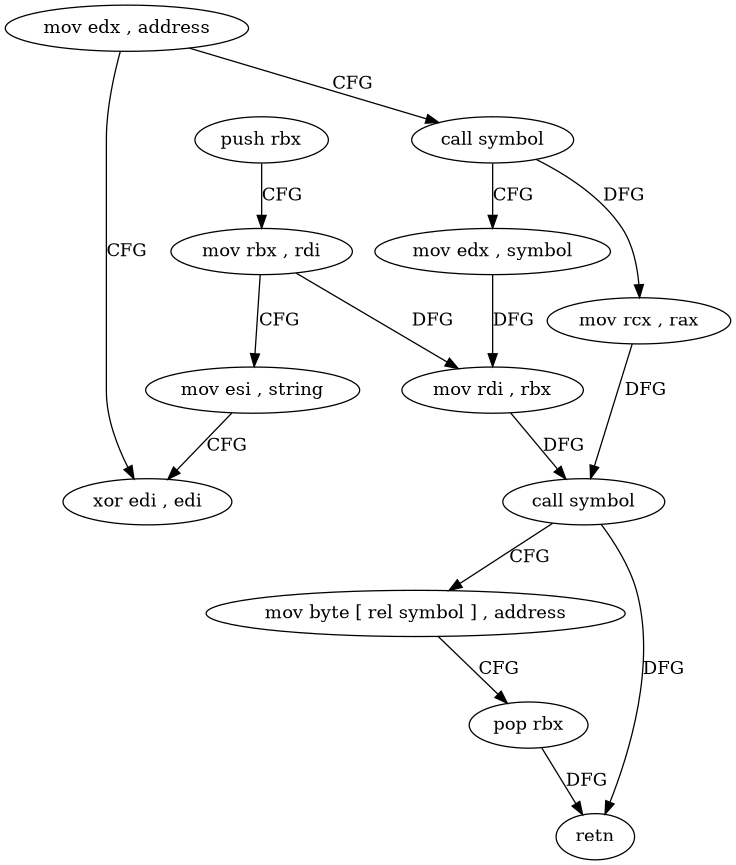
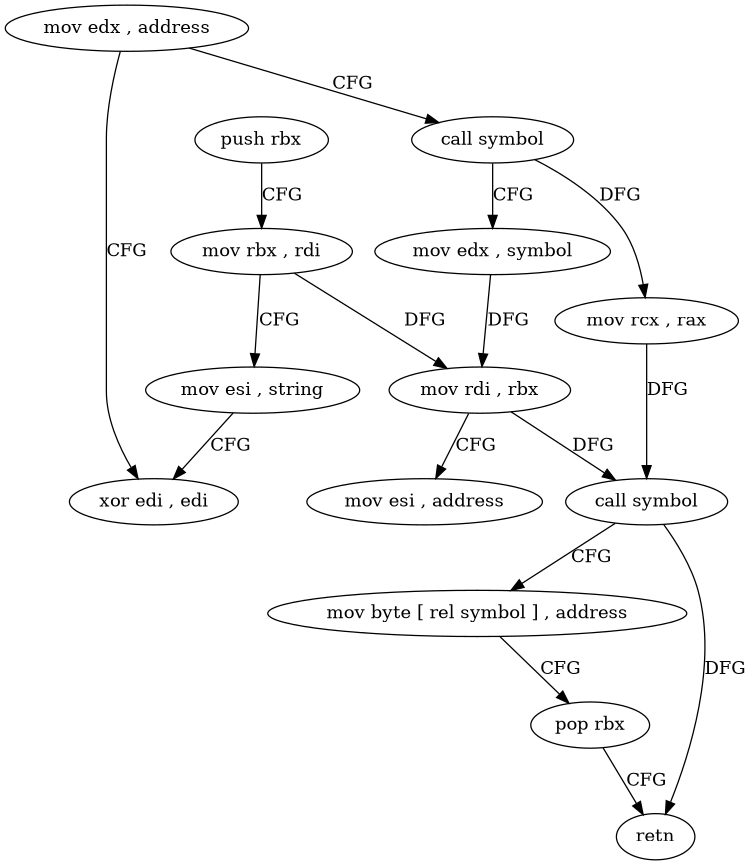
node "mov esi , address": added
edge "pop rbx" -> "retn": label "DFG" -> "CFG"
